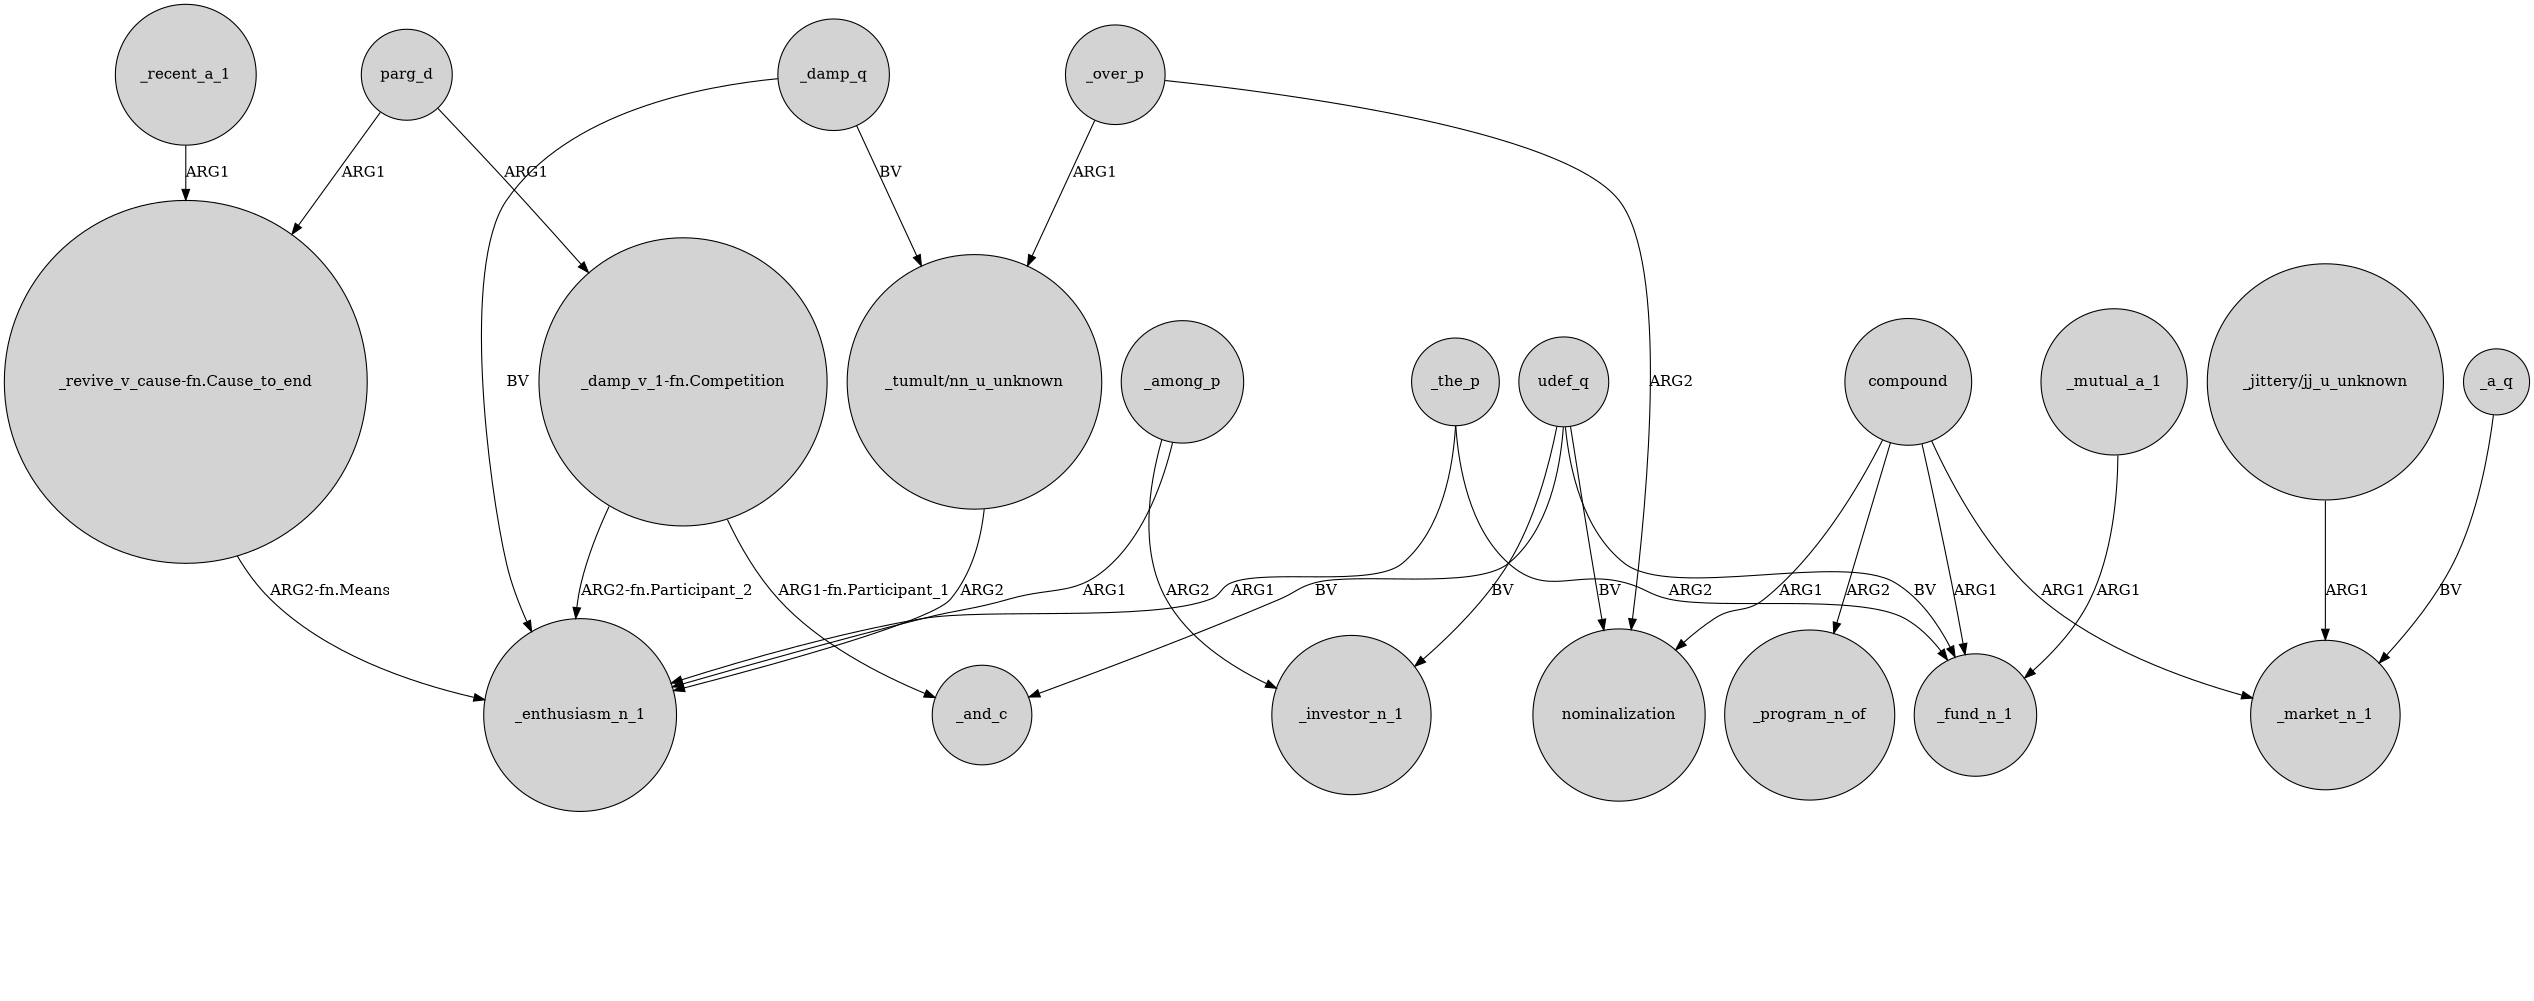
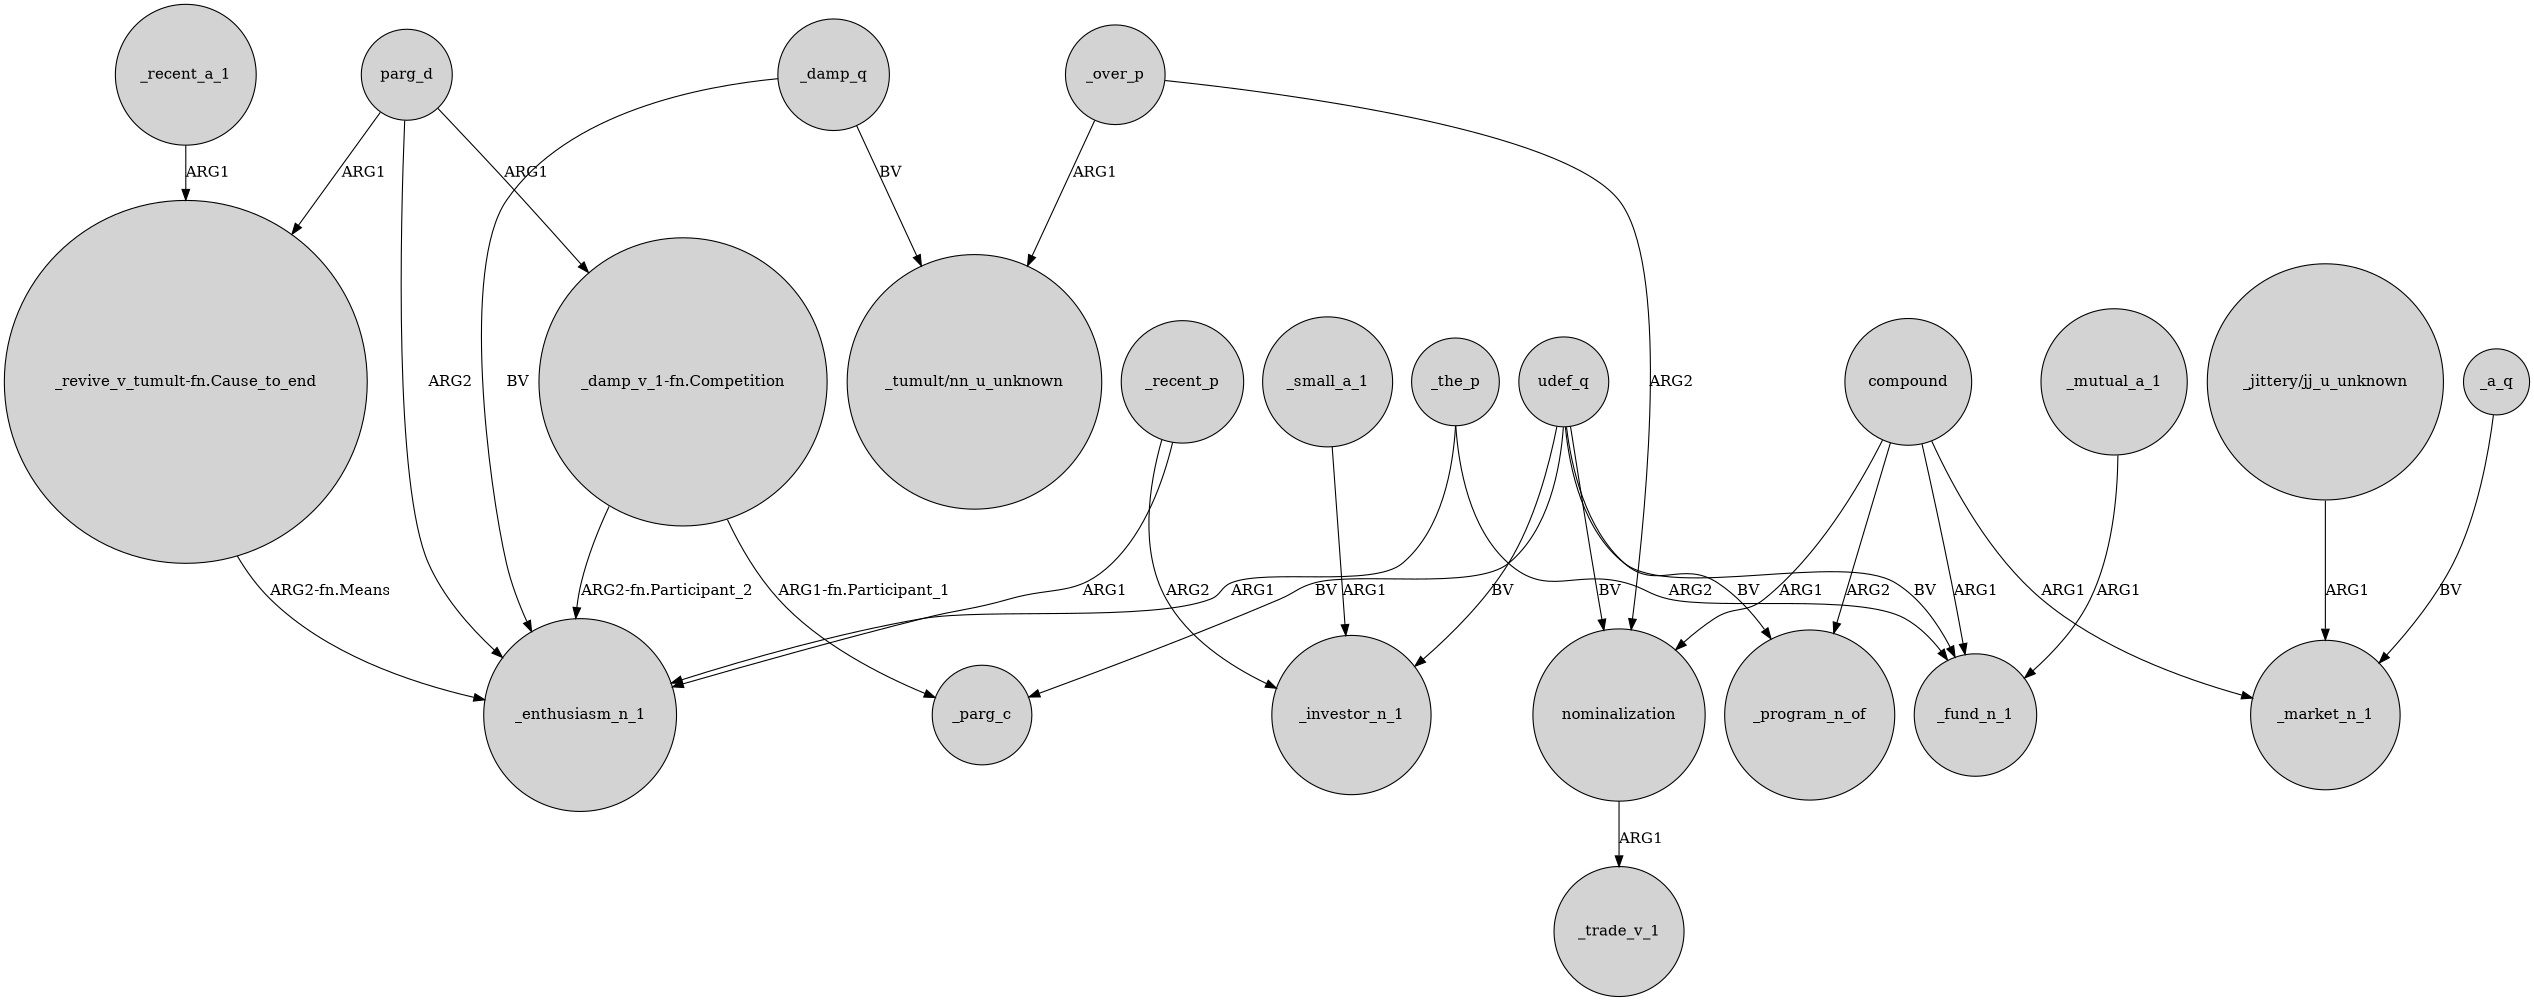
node "_revive_v_cause-fn.Cause_to_end": label "_revive_v_cause-fn.Cause_to_end" -> "_revive_v_tumult-fn.Cause_to_end"
node "_among_p": label "_among_p" -> "_recent_p"
node "_small_a_1": added
edge "udef_q" -> "_program_n_of": added, label "BV"
edge "_tumult/nn_u_unknown" -> "_enthusiasm_n_1": now "parg_d" -> "_enthusiasm_n_1"
node "_and_c": label "_and_c" -> "_parg_c"
node "_trade_v_1": added
